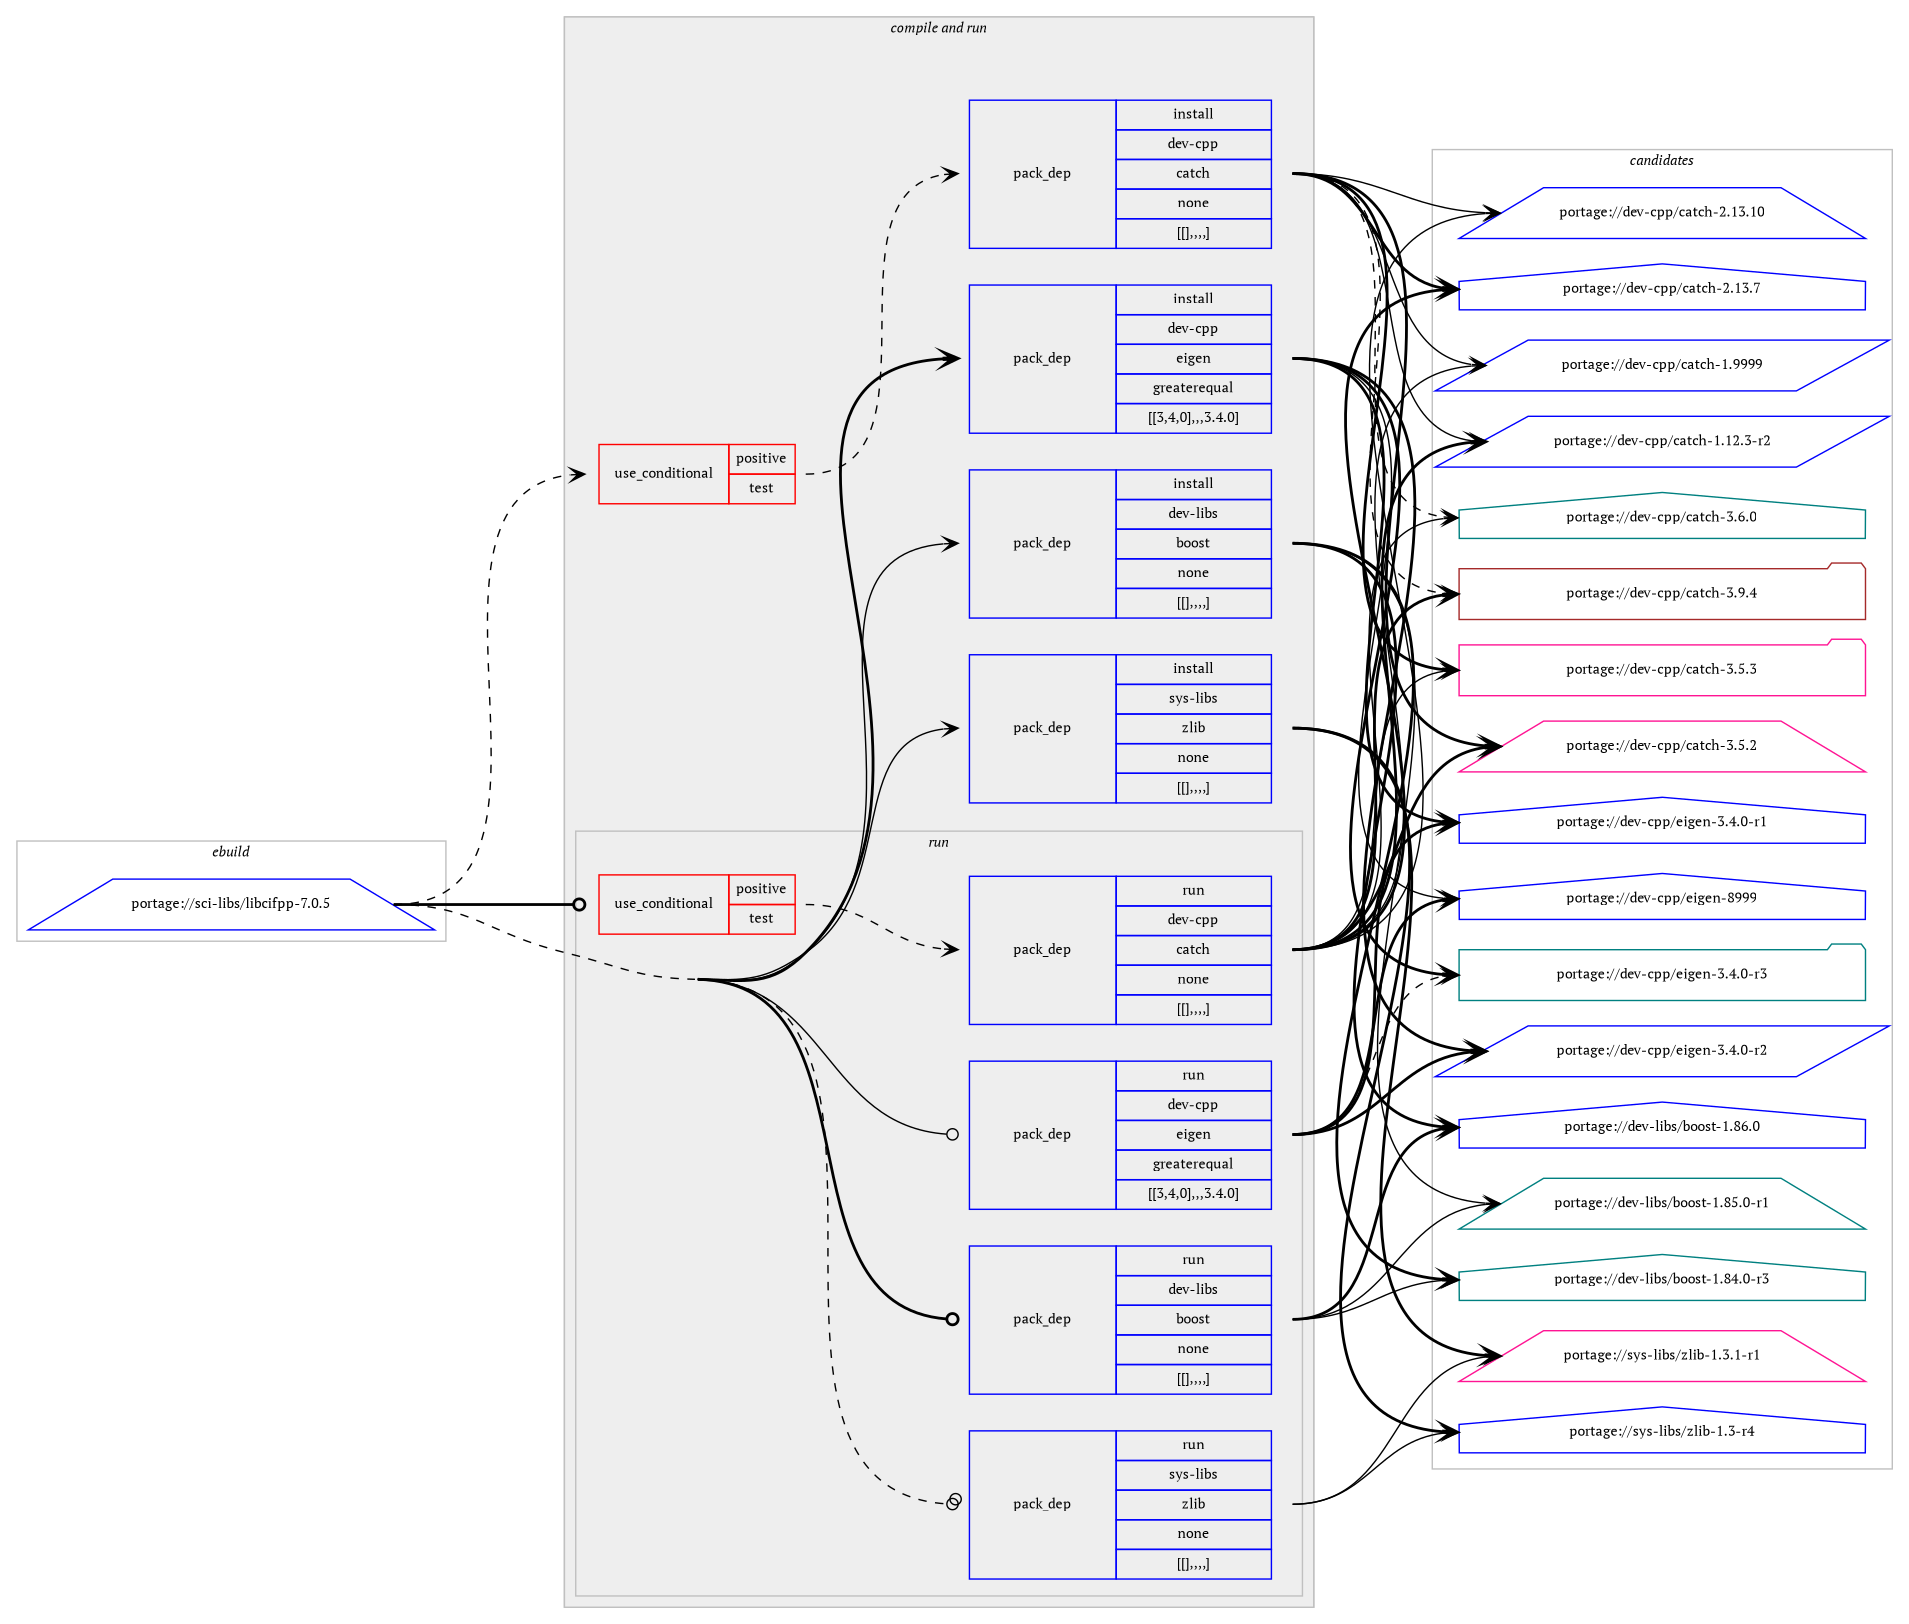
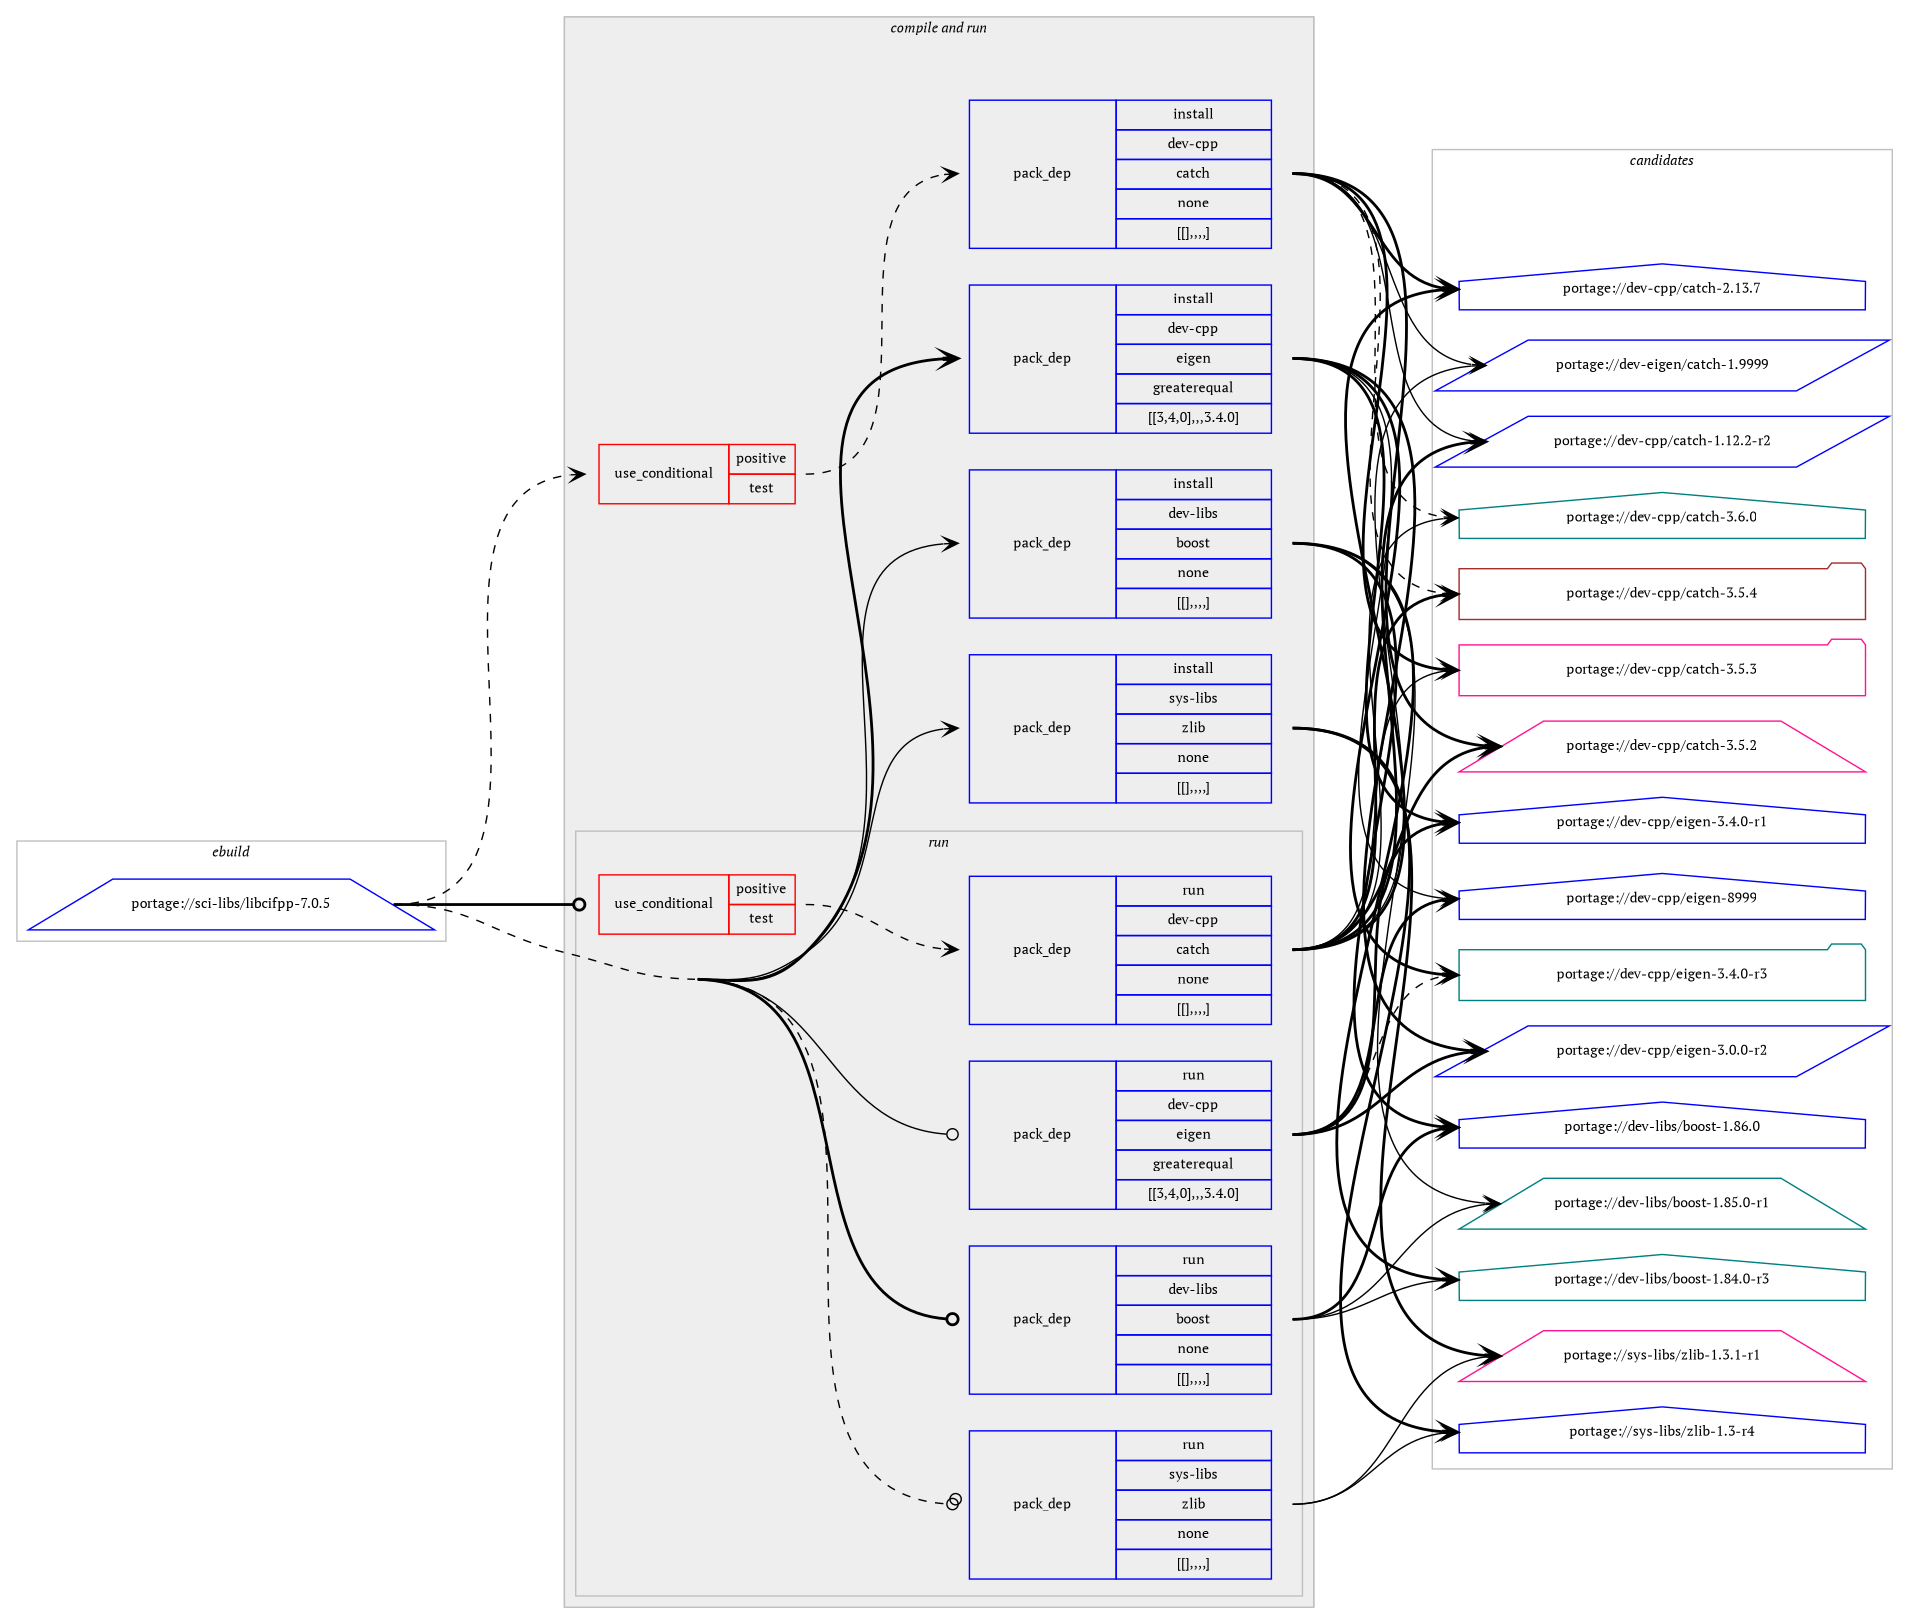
node "portage://dev-cpp/catch-2.13.10": removed
node "portage://dev-cpp/catch-1.9999": label "portage://dev-cpp/catch-1.9999" -> "portage://dev-eigen/catch-1.9999"
node "portage://dev-cpp/catch-1.12.3-r2": label "portage://dev-cpp/catch-1.12.3-r2" -> "portage://dev-cpp/catch-1.12.2-r2"
node "portage://dev-cpp/catch-3.9.4": label "portage://dev-cpp/catch-3.9.4" -> "portage://dev-cpp/catch-3.5.4"
node "portage://dev-cpp/eigen-3.4.0-r2": label "portage://dev-cpp/eigen-3.4.0-r2" -> "portage://dev-cpp/eigen-3.0.0-r2"
